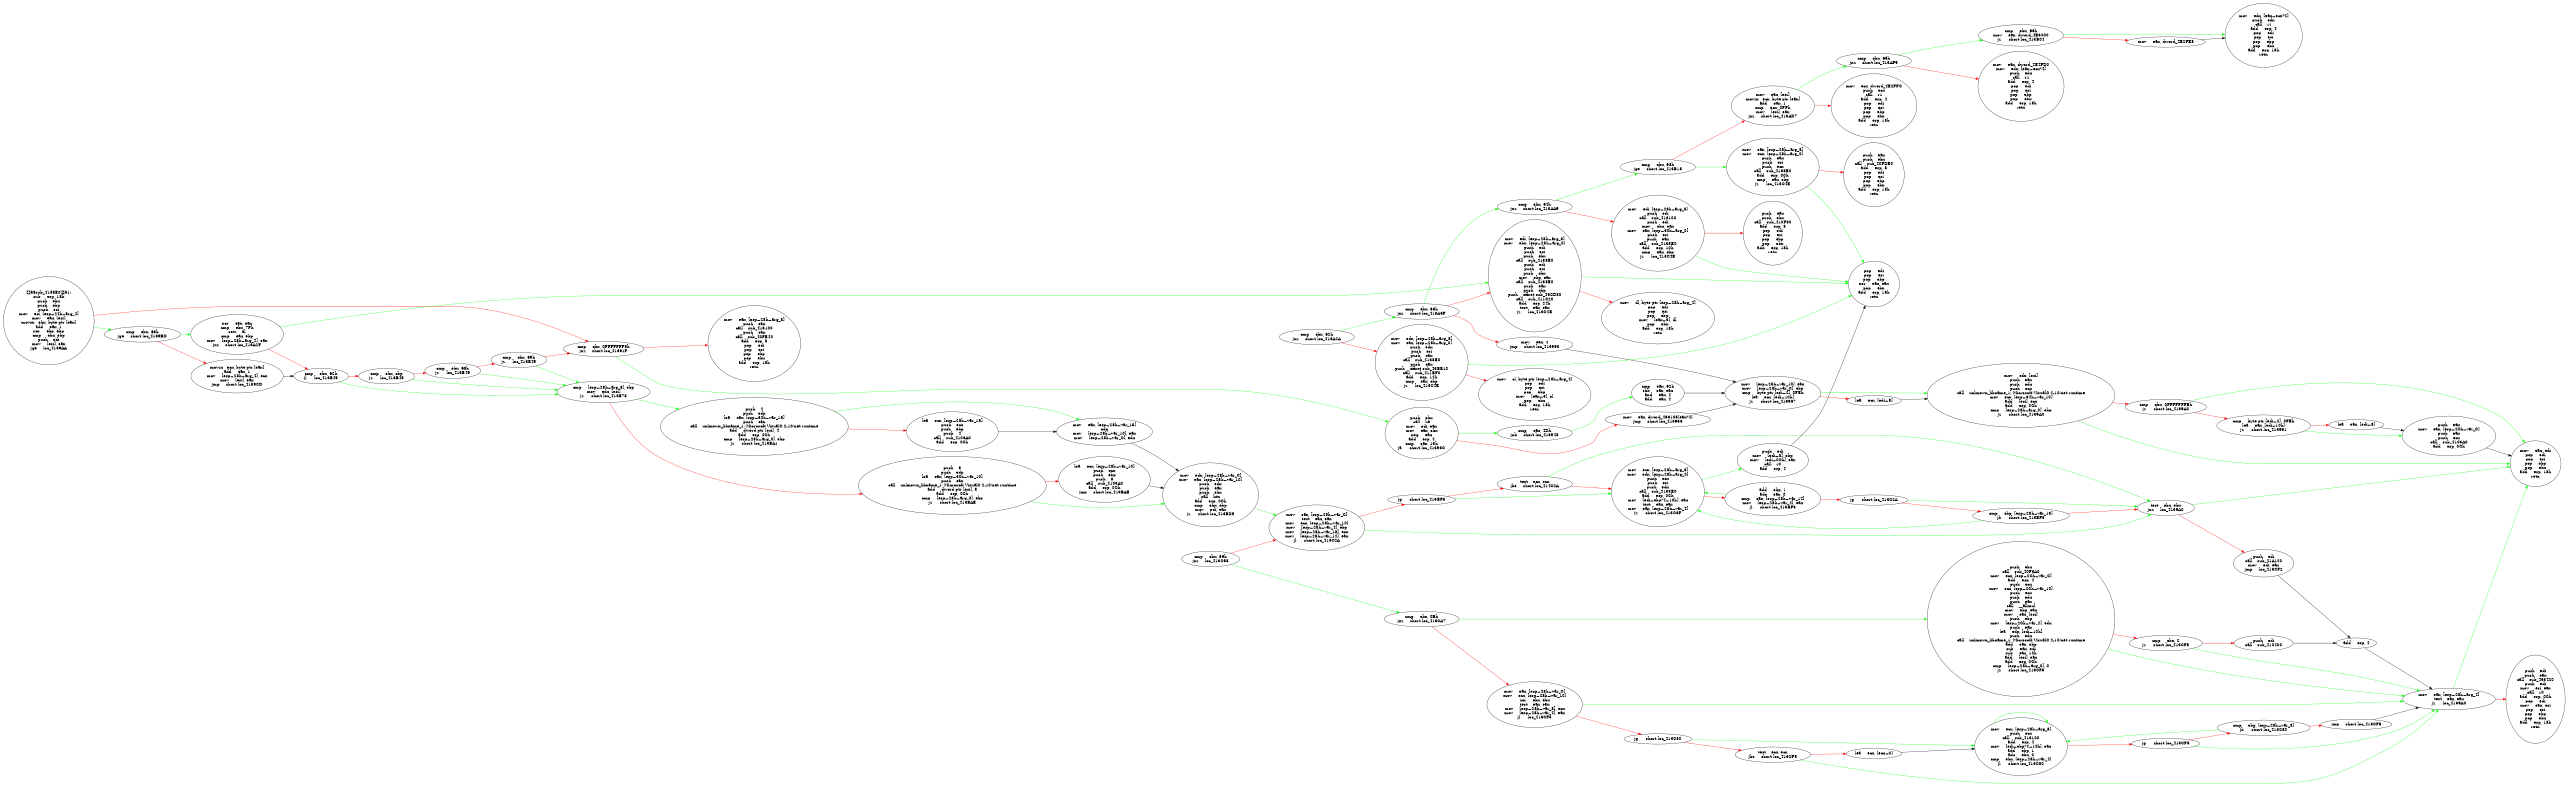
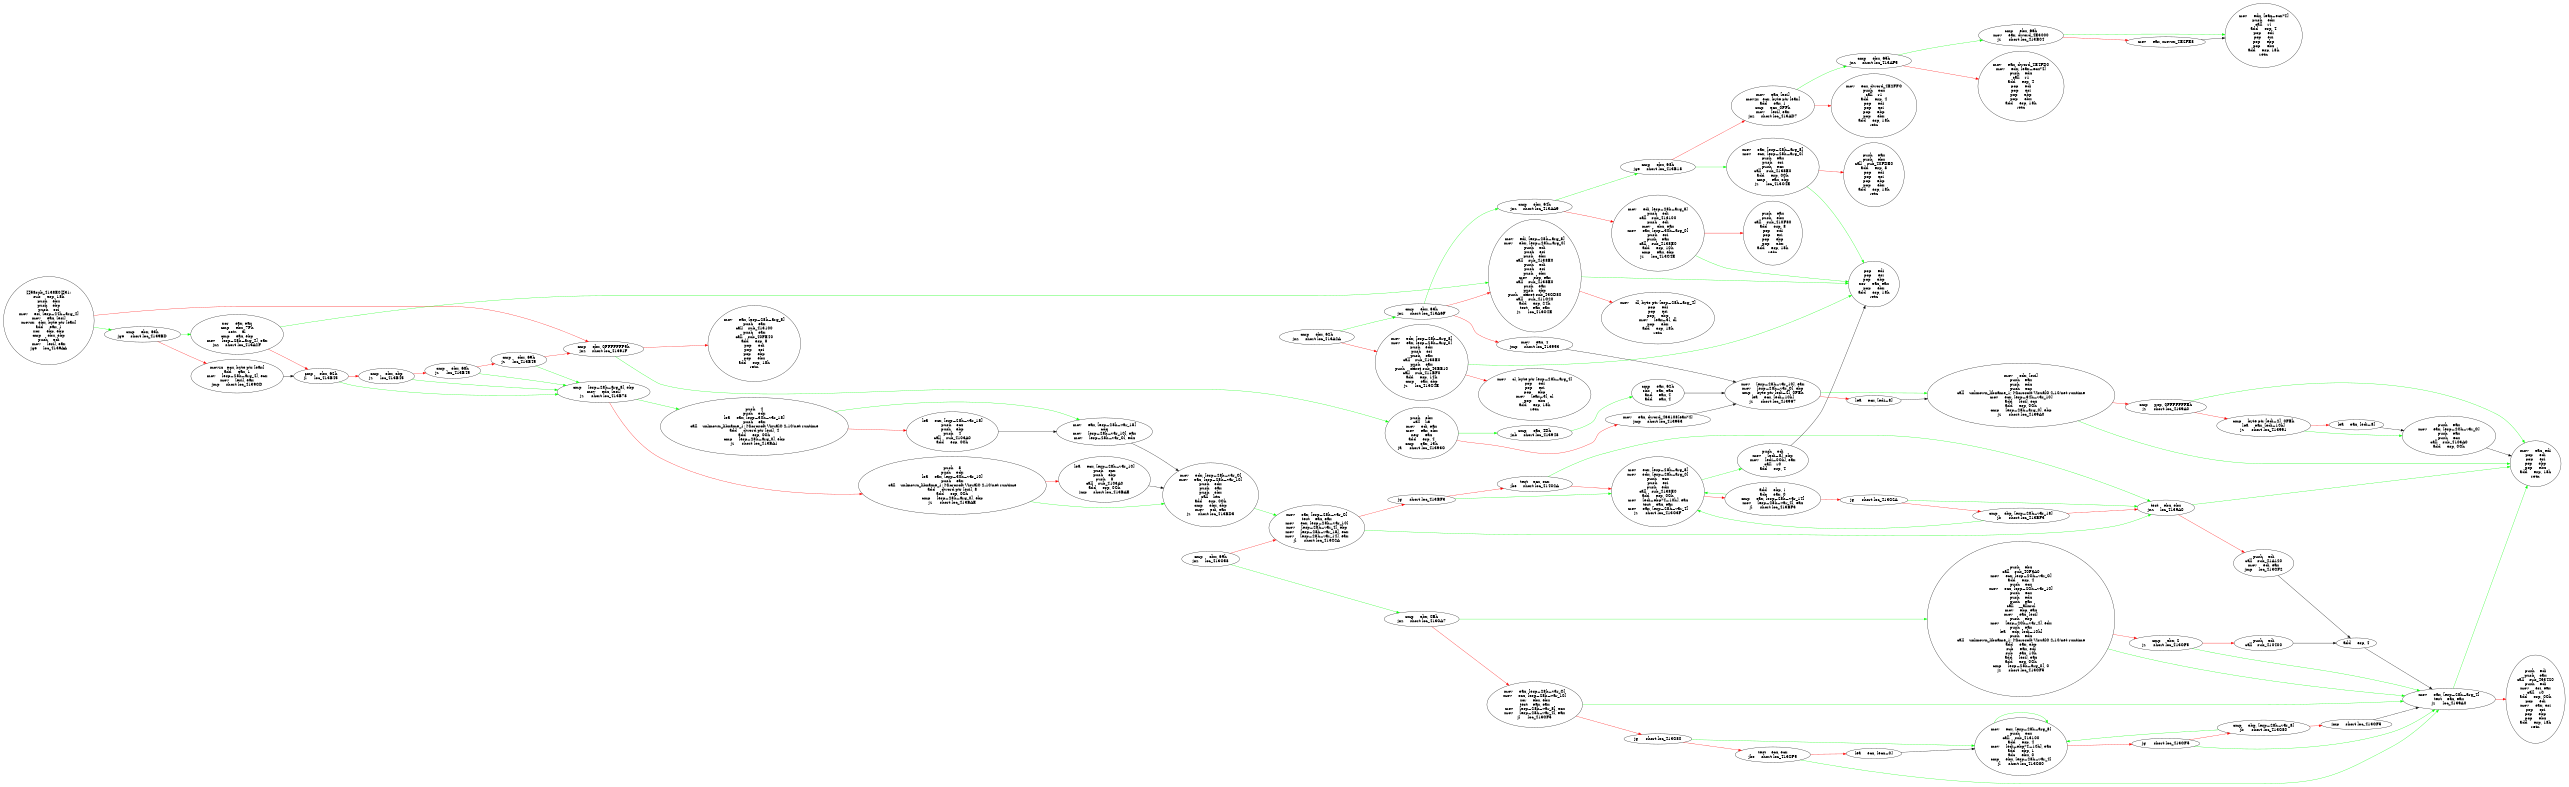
node "mov     eax, dword_4E2FE8": label "mov     eax, dword_4E2FE8" -> "mov     eax, movsx_4E2FE8"
node "cmp     ebx, 0FFFFFFFEh jz      short loc_4139A0": label "cmp     ebx, 0FFFFFFFEh jz      short loc_4139A0" -> "cmp     pop, 0FFFFFFFEh jz      short loc_4139A0"
